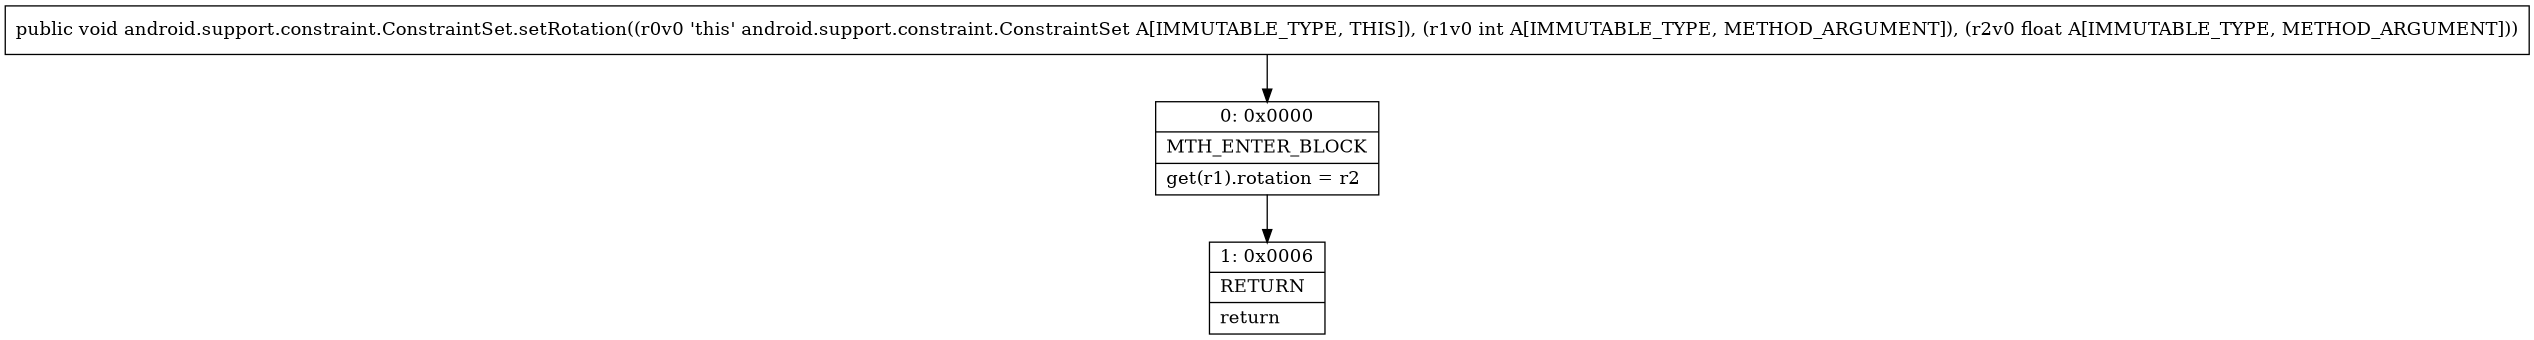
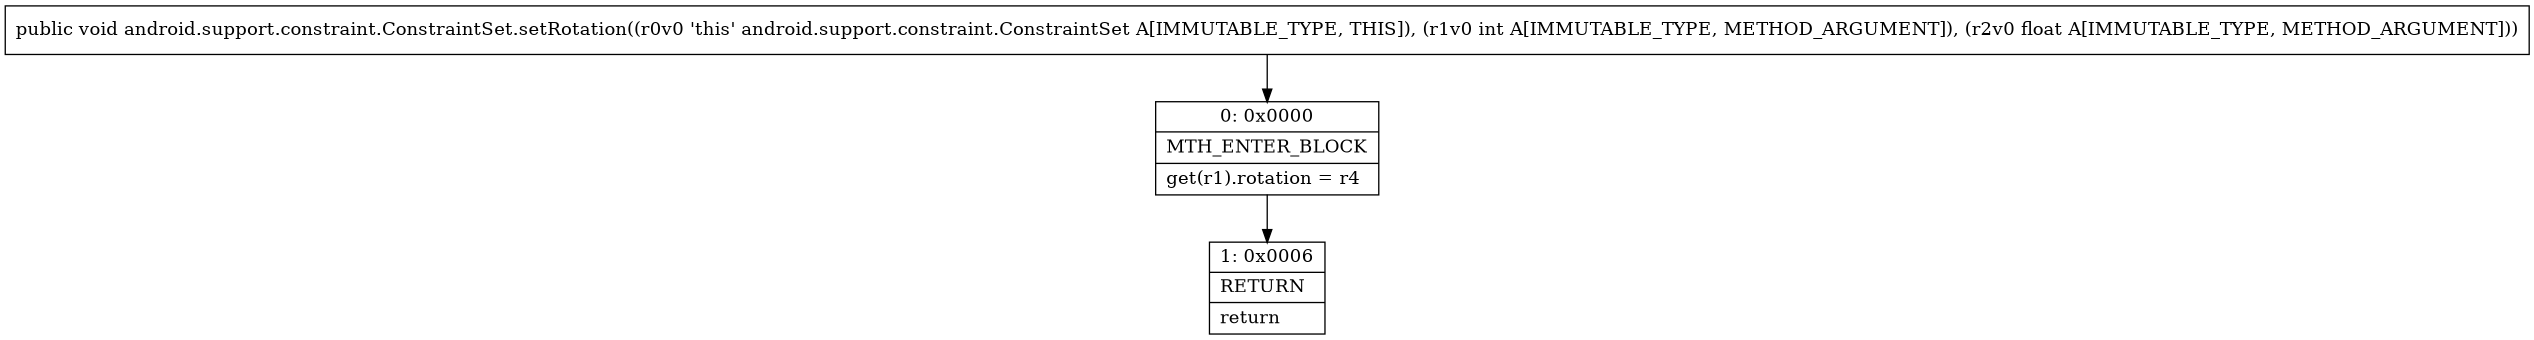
node "0: 0x0000": text "get(r1).rotation = r2" -> "get(r1).rotation = r4"
